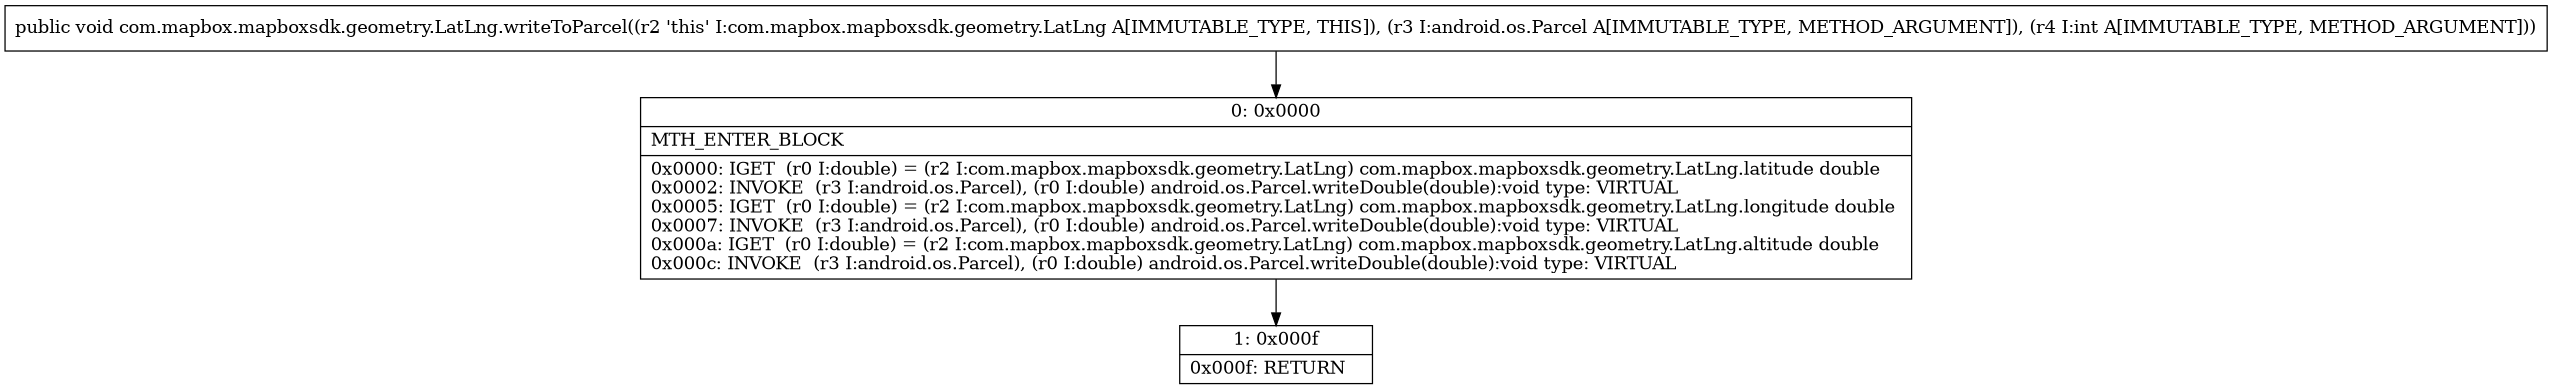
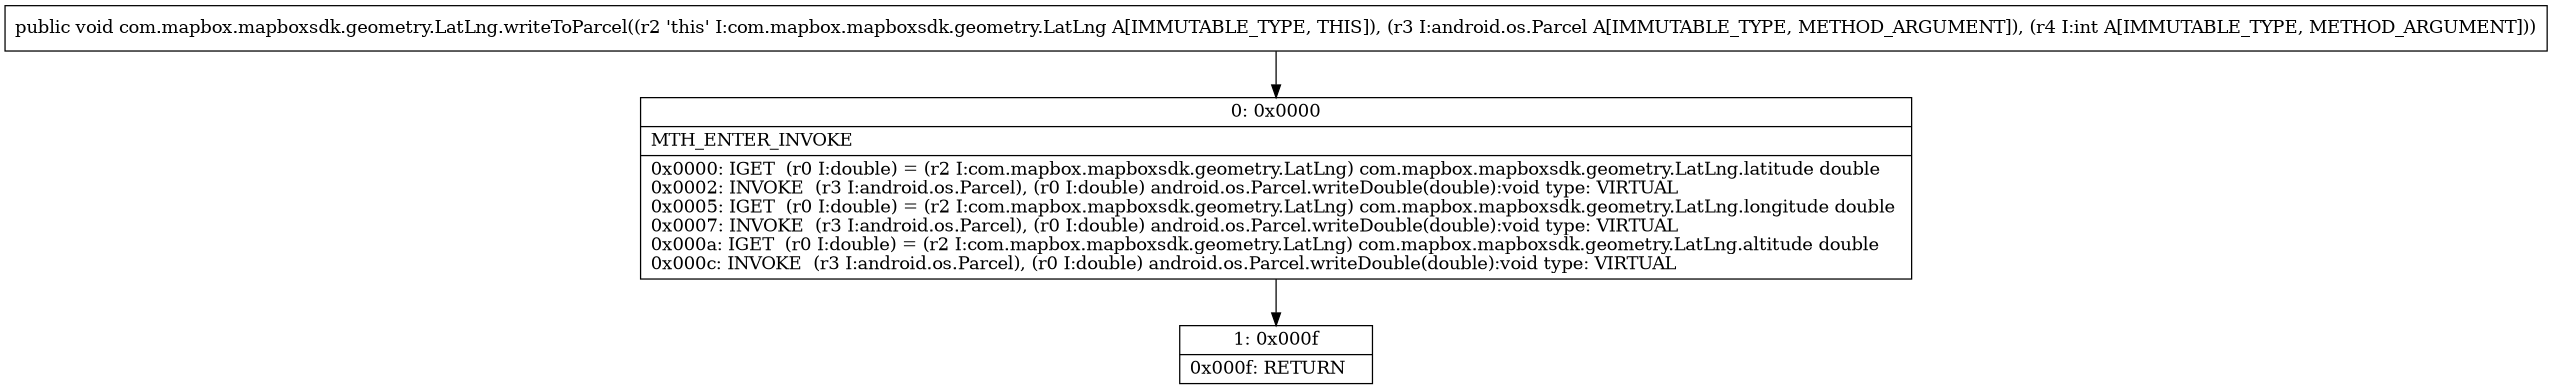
node "0: 0x0000": text "MTH_ENTER_BLOCK" -> "MTH_ENTER_INVOKE"
